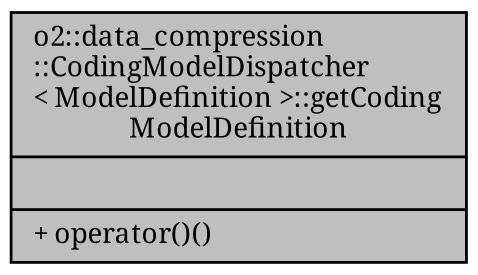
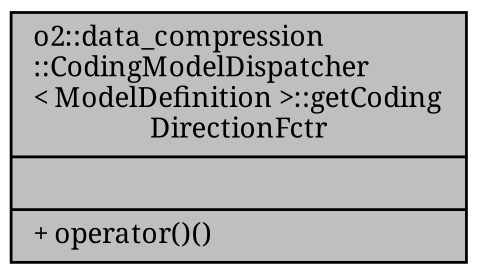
node "o2::data_compression": text "ModelDefinition" -> "DirectionFctr"
